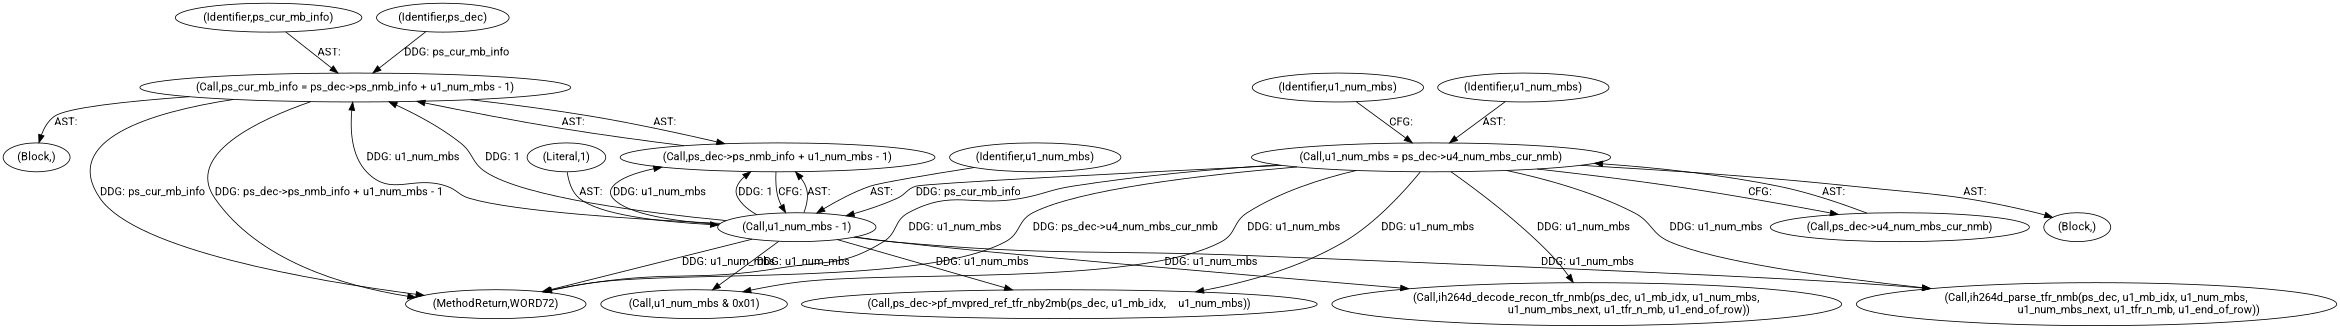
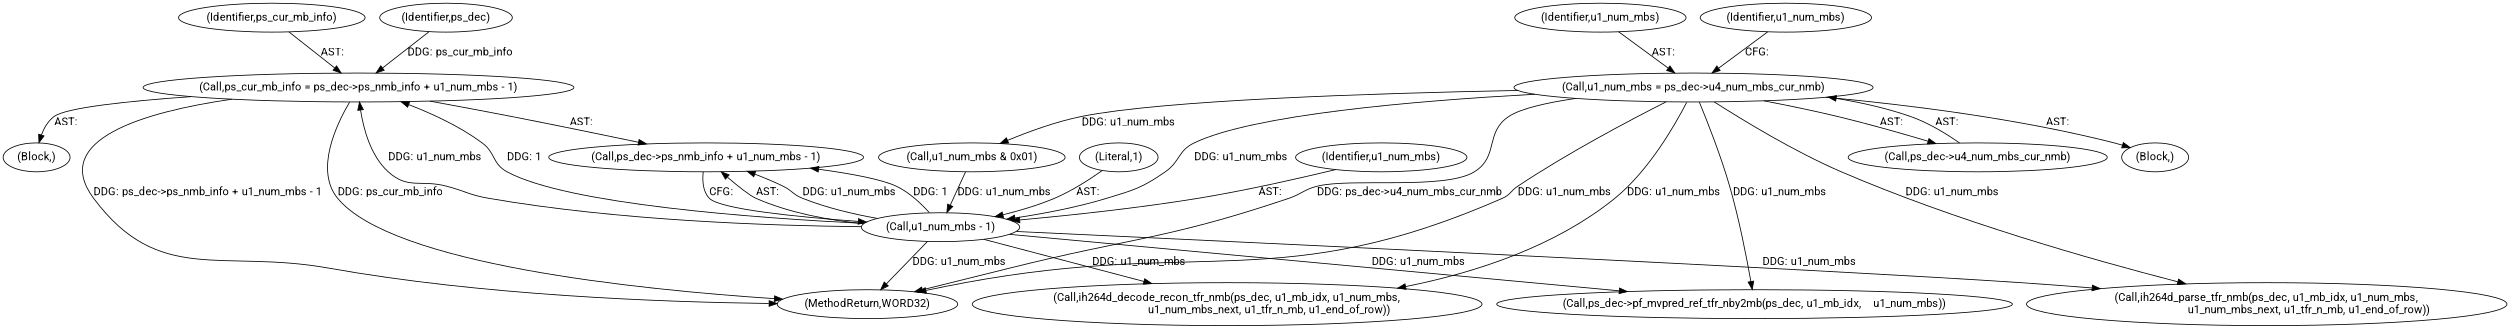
edge "(Call,ps_dec->ps_nmb_info + u1_num_mbs - 1)" -> "(Call,ps_cur_mb_info = ps_dec->ps_nmb_info + u1_num_mbs - 1)": removed, label "AST:"
edge "(Call,u1_num_mbs = ps_dec->u4_num_mbs_cur_nmb)" -> "(Call,u1_num_mbs - 1)": label "DDG: ps_cur_mb_info" -> "DDG: u1_num_mbs"
edge "(Call,u1_num_mbs = ps_dec->u4_num_mbs_cur_nmb)" -> "(Call,ps_dec->u4_num_mbs_cur_nmb)": label "CFG: " -> "AST: "
edge "(Call,u1_num_mbs - 1)" -> "(Call,u1_num_mbs & 0x01)": reversed
node "(MethodReturn,WORD72)": label "(MethodReturn,WORD72)" -> "(MethodReturn,WORD32)"
